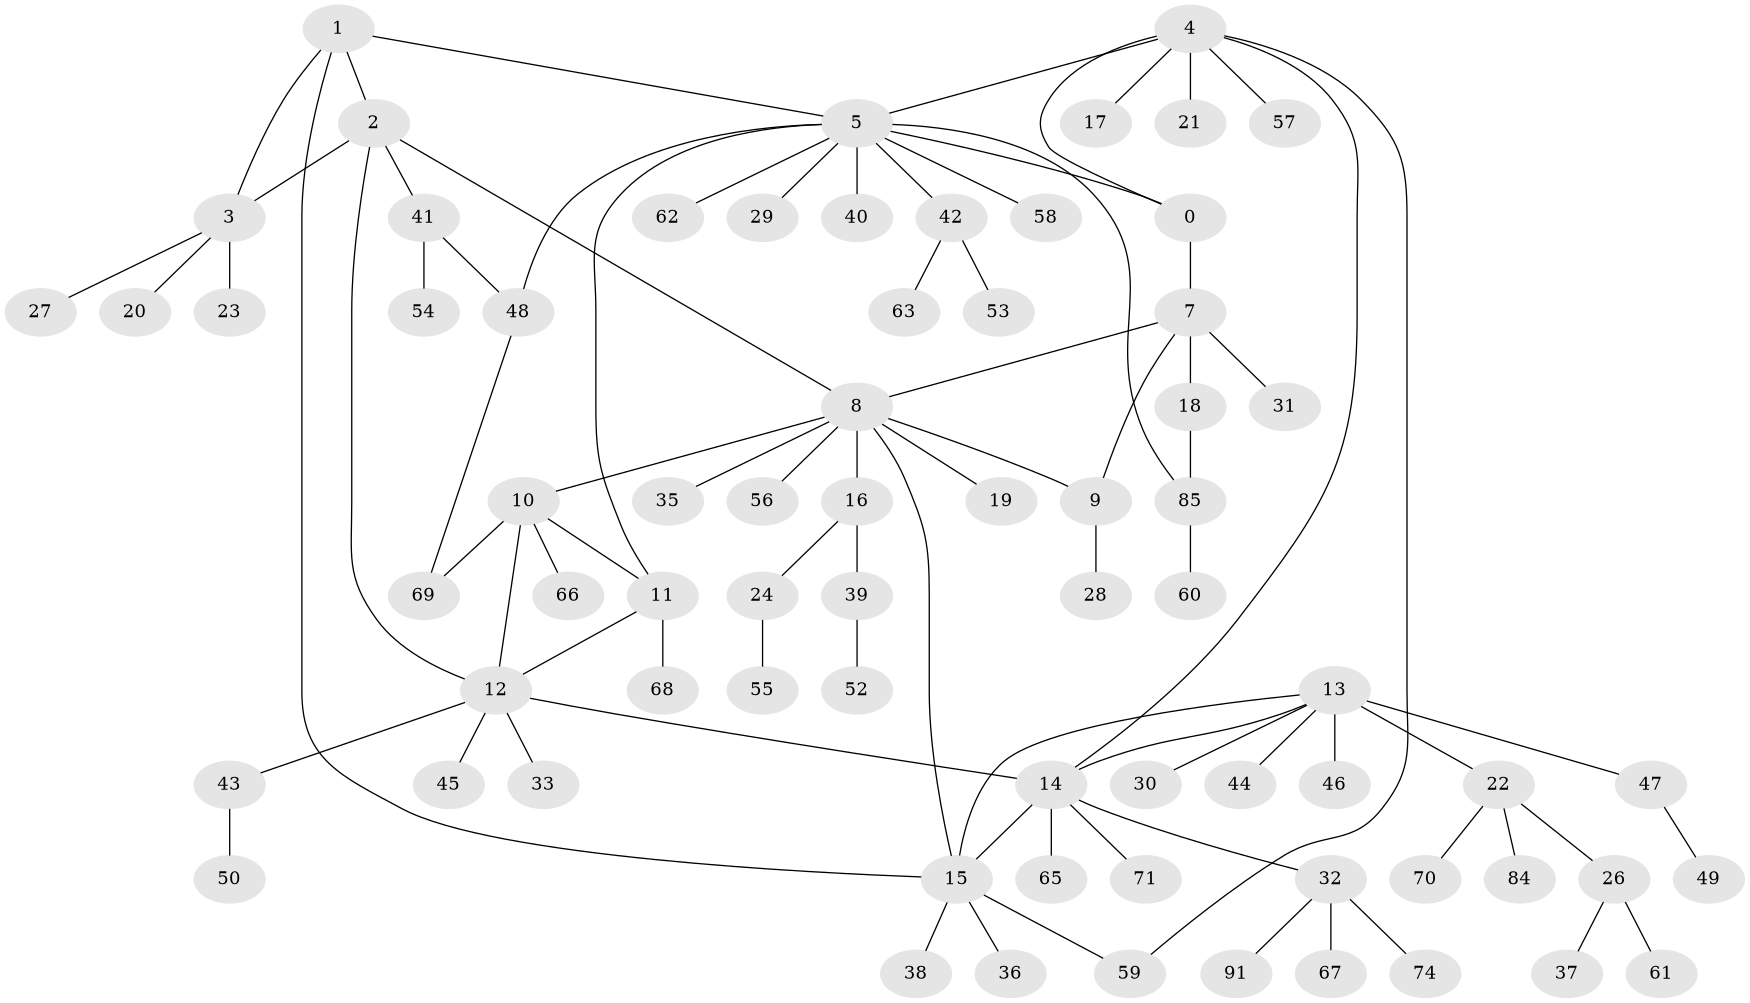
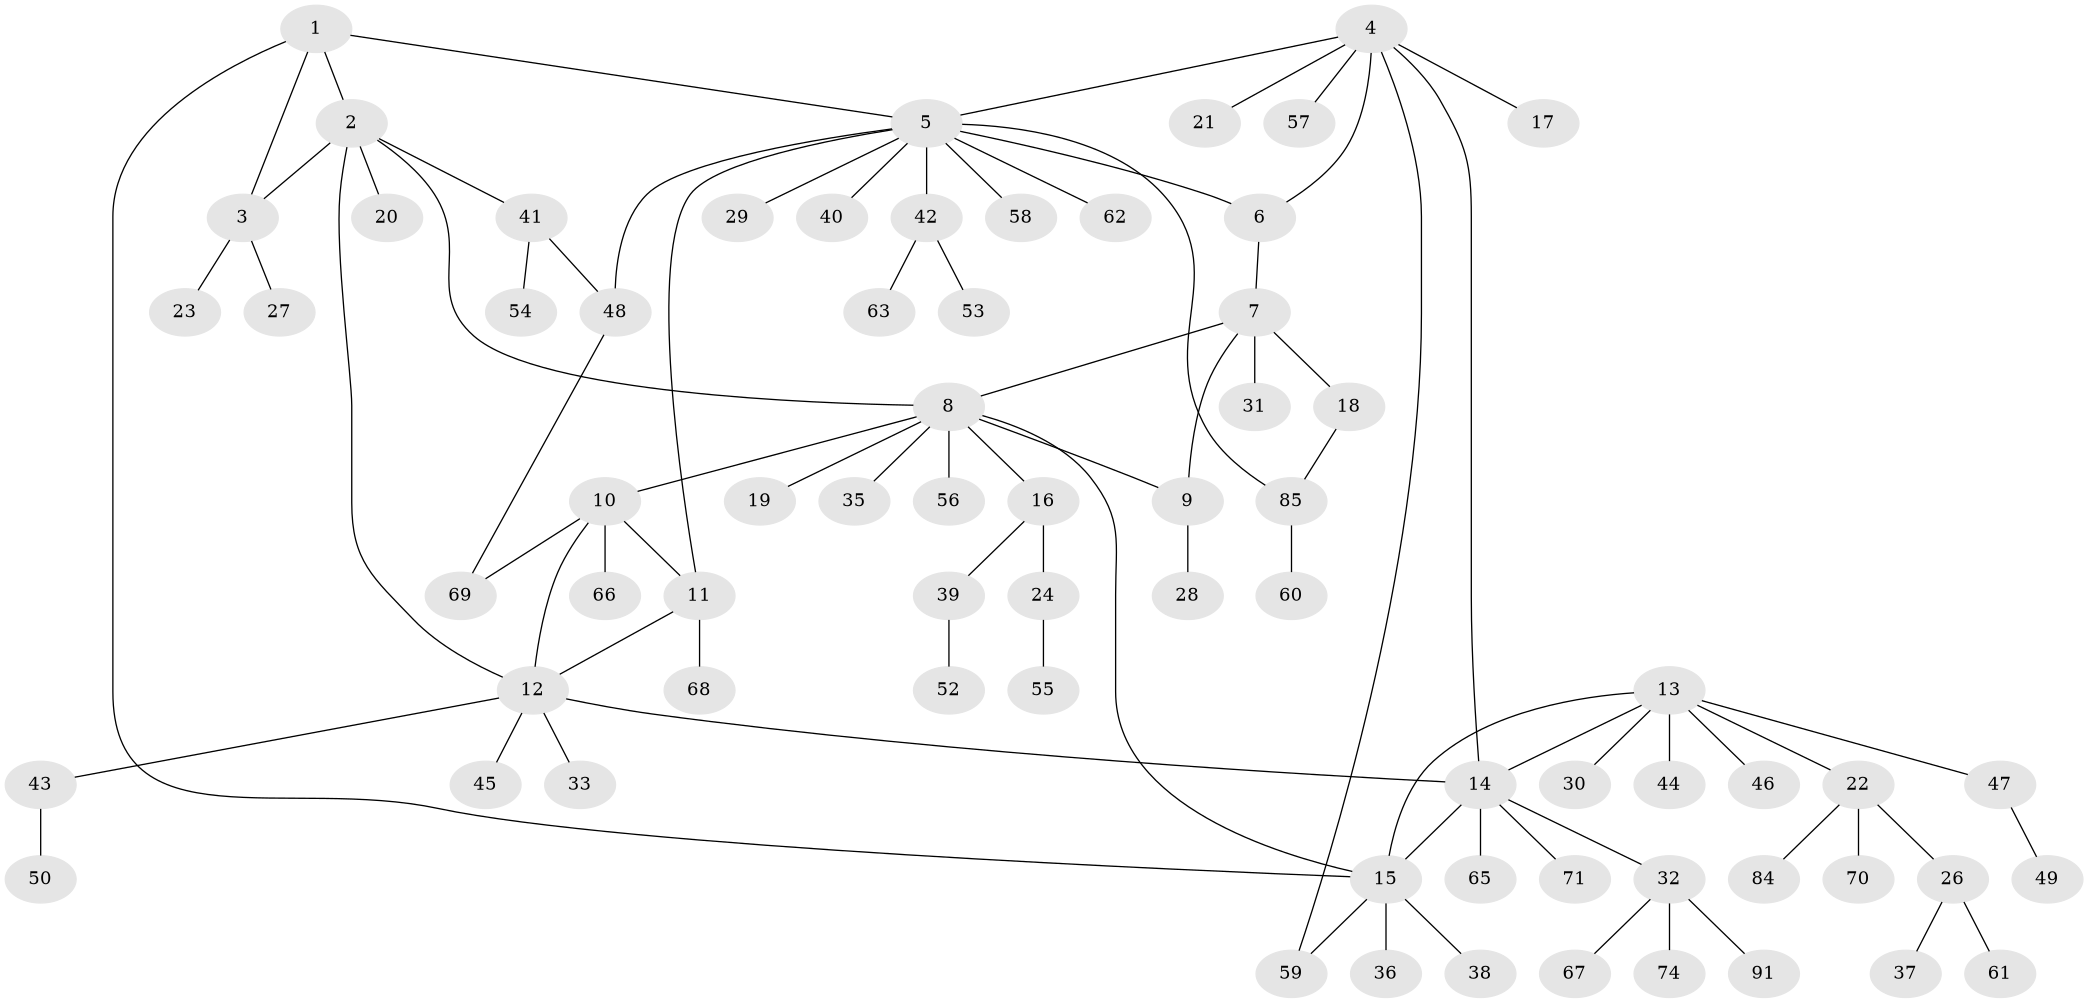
node "0": label "0" -> "6"
edge "3" -- "20": now "2" -- "20"
